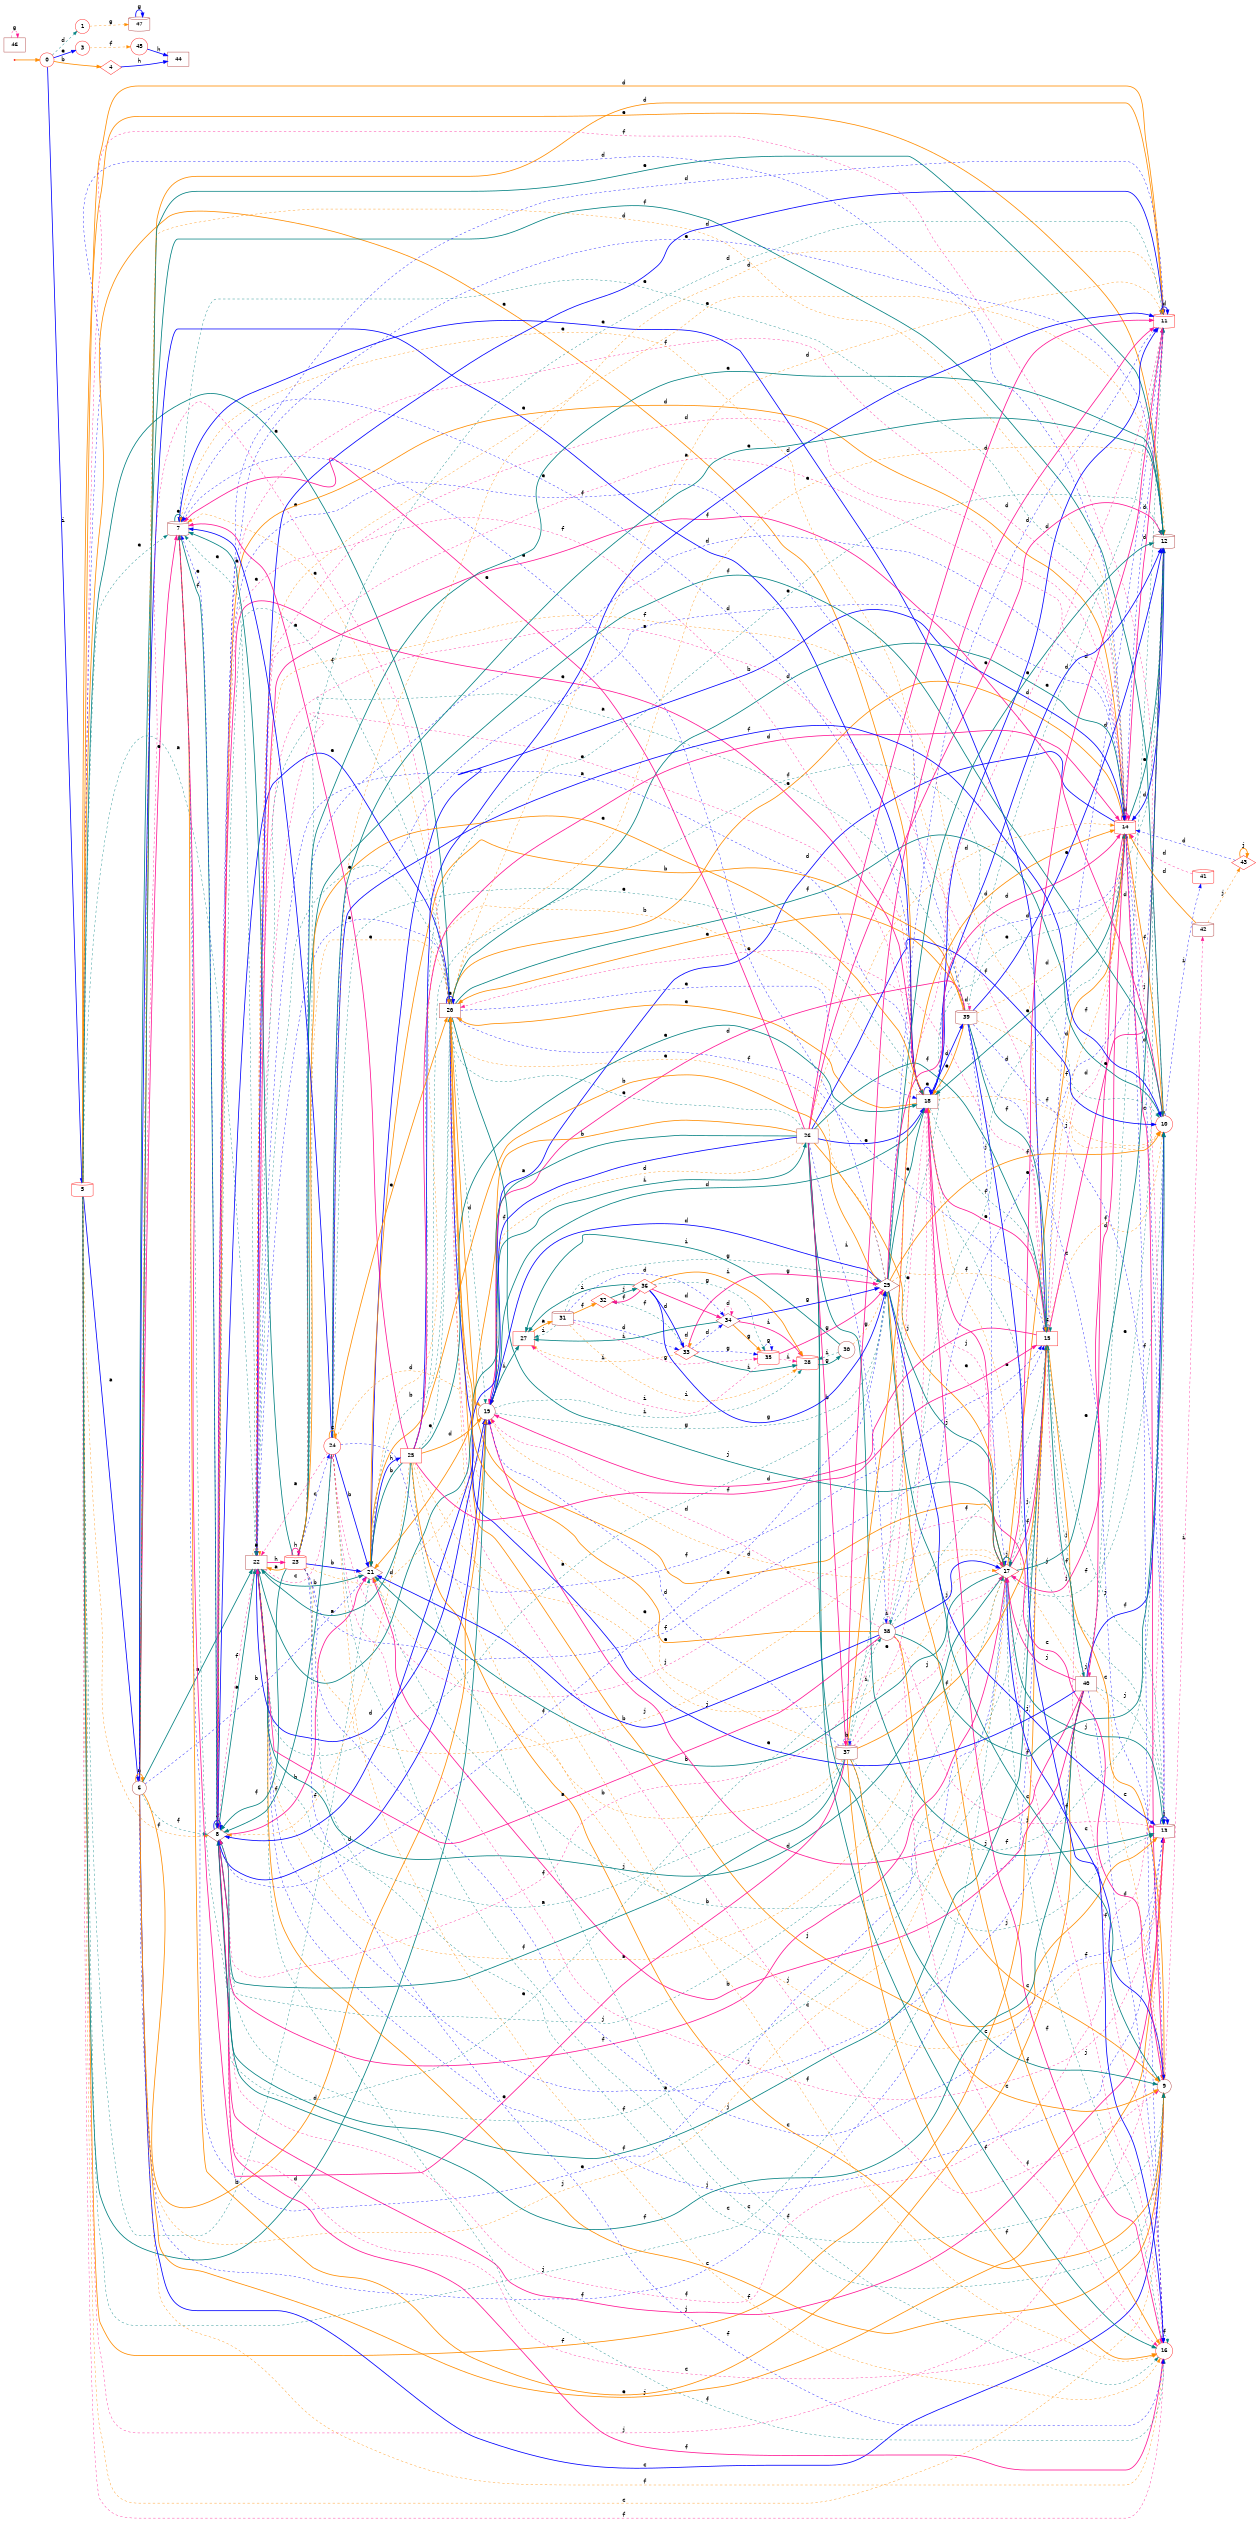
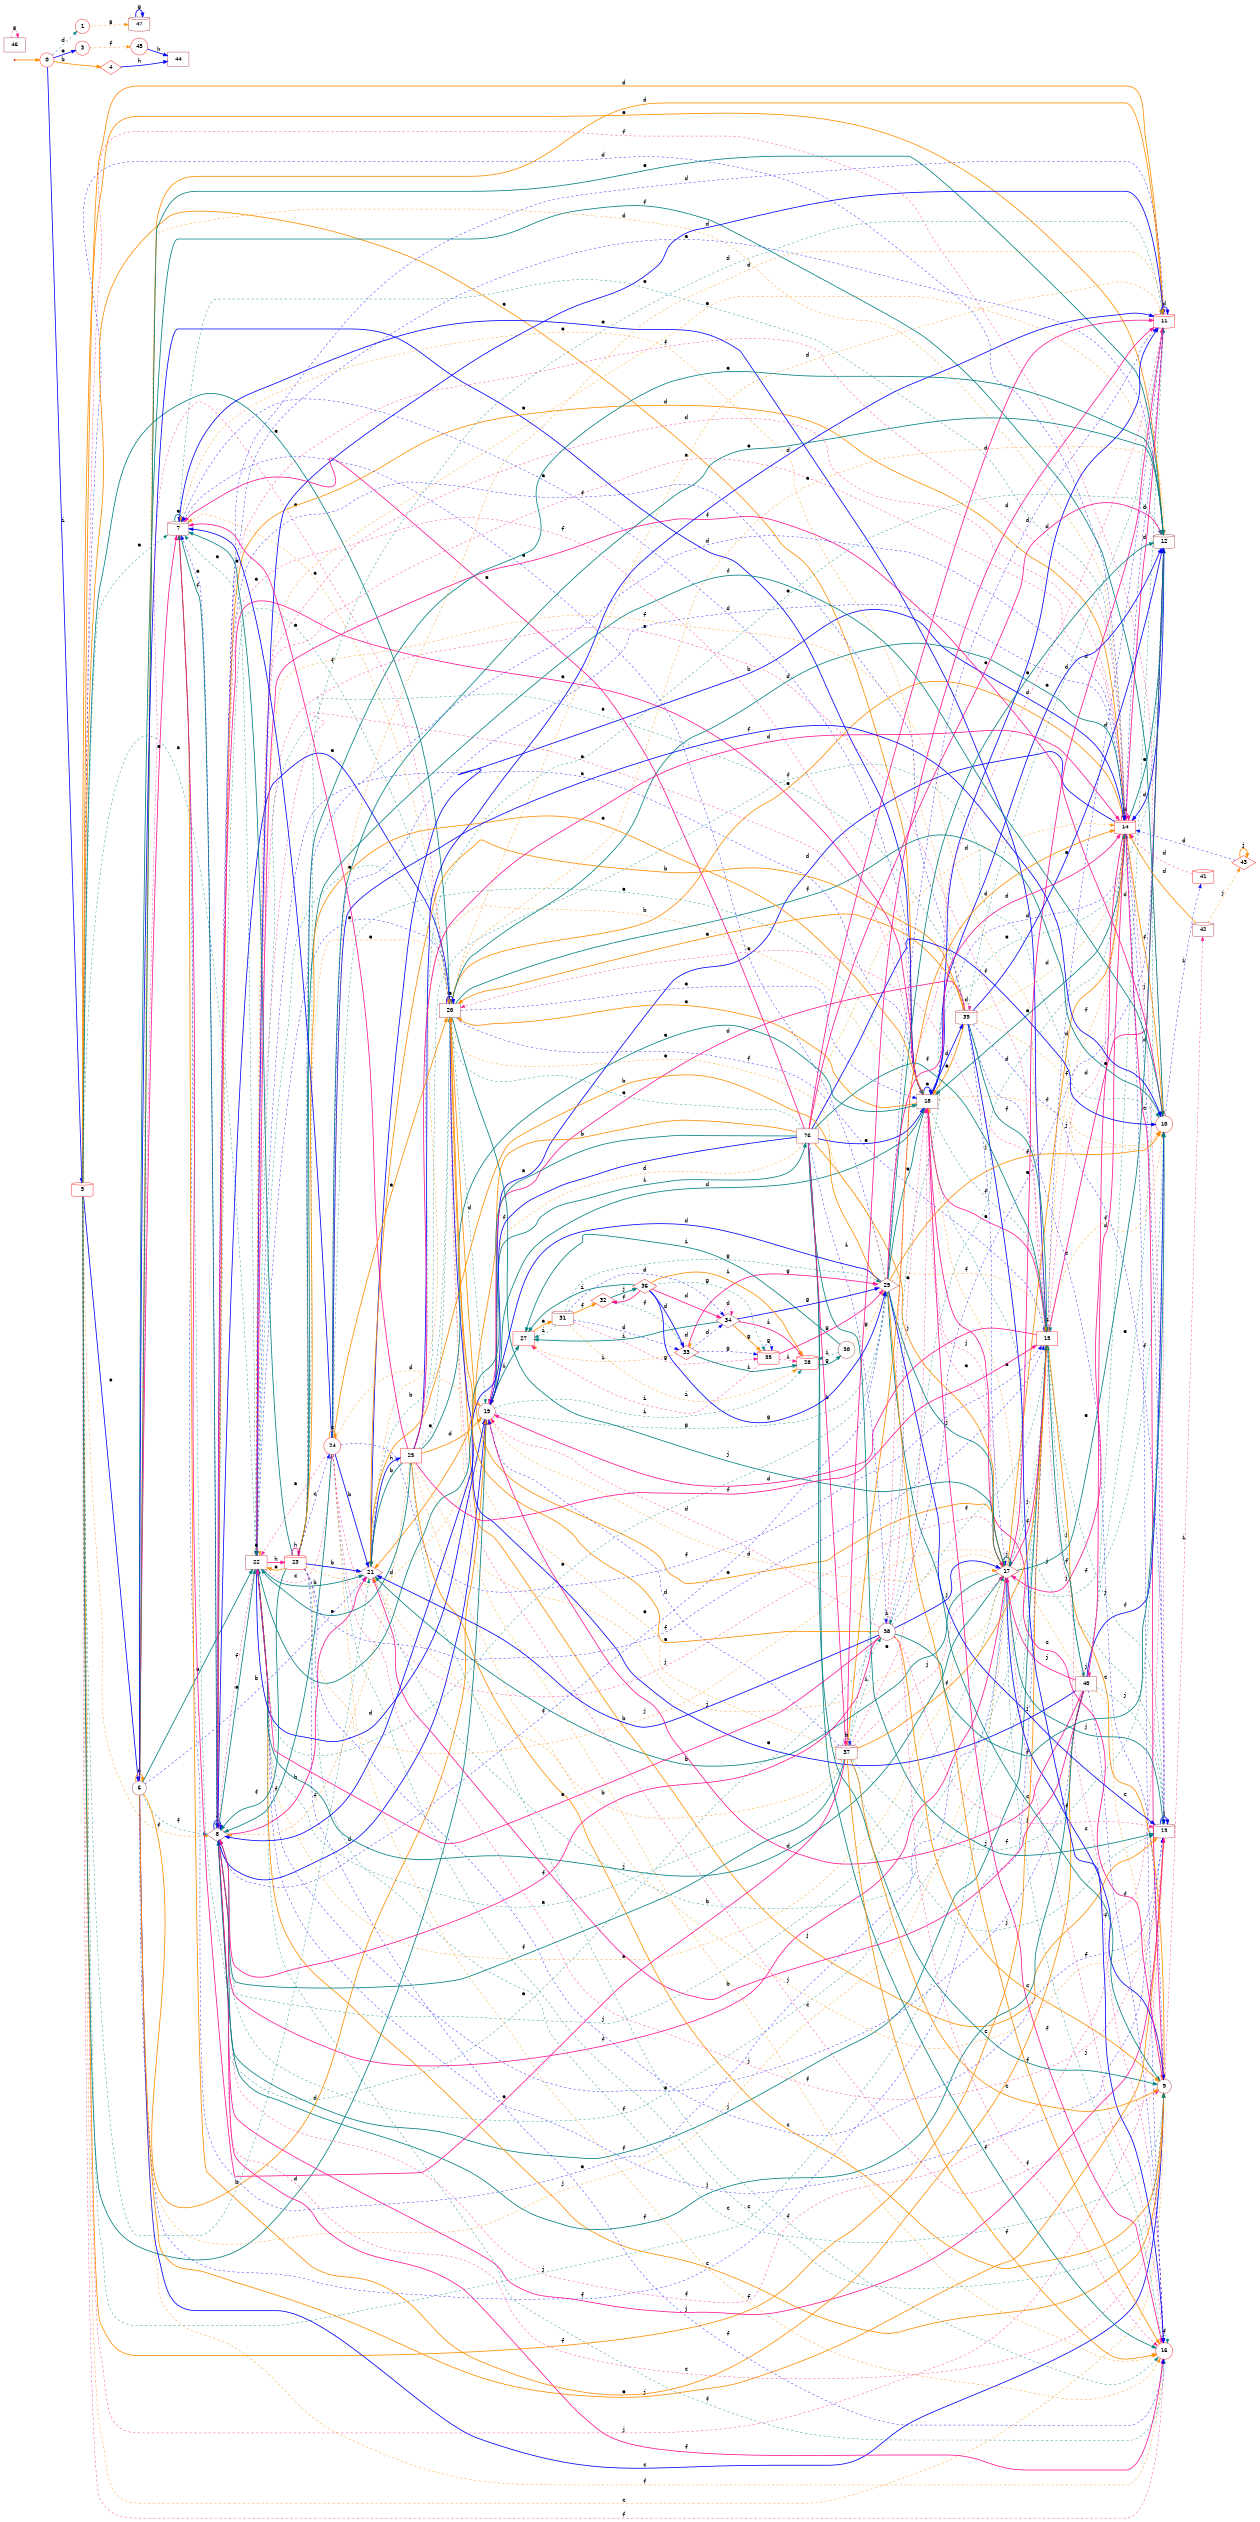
node "26": label "26" -> "76"
edge "38" -> "8": style dashed -> bold
